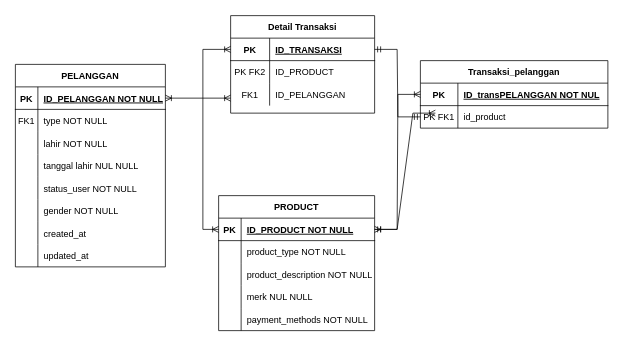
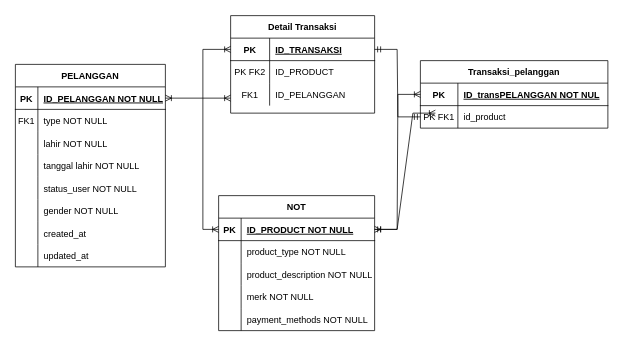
node "tanggal lahir NUL NULL": label "tanggal lahir NUL NULL" -> "tanggal lahir NOT NULL"
node "PRODUCT": label "PRODUCT" -> "NOT"
node "merk NUL NULL": label "merk NUL NULL" -> "merk NOT NULL"
